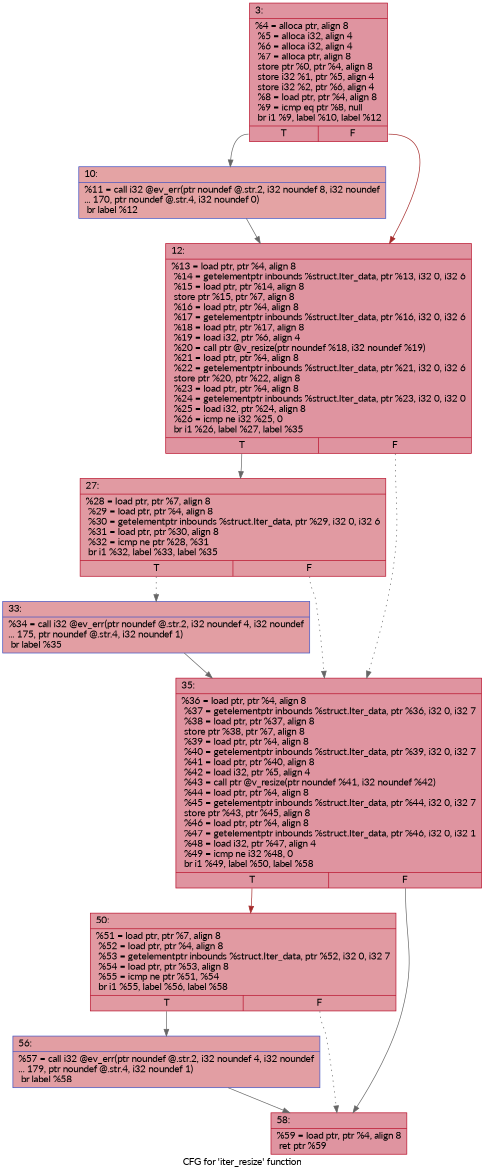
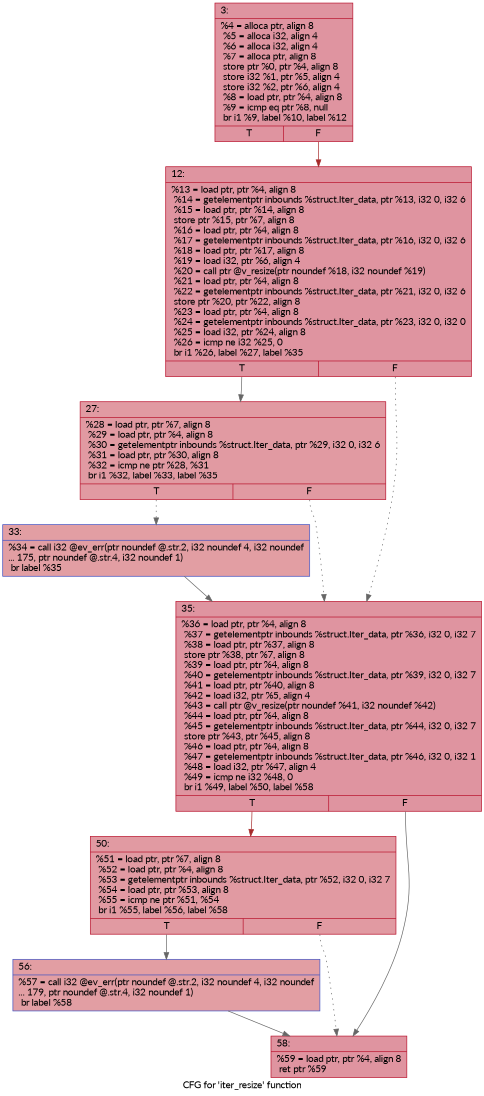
node "10:": removed
